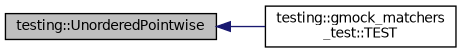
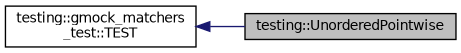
edge "testing::gmock_matchers _test::TEST" -> "testing::UnorderedPointwise": reversed
